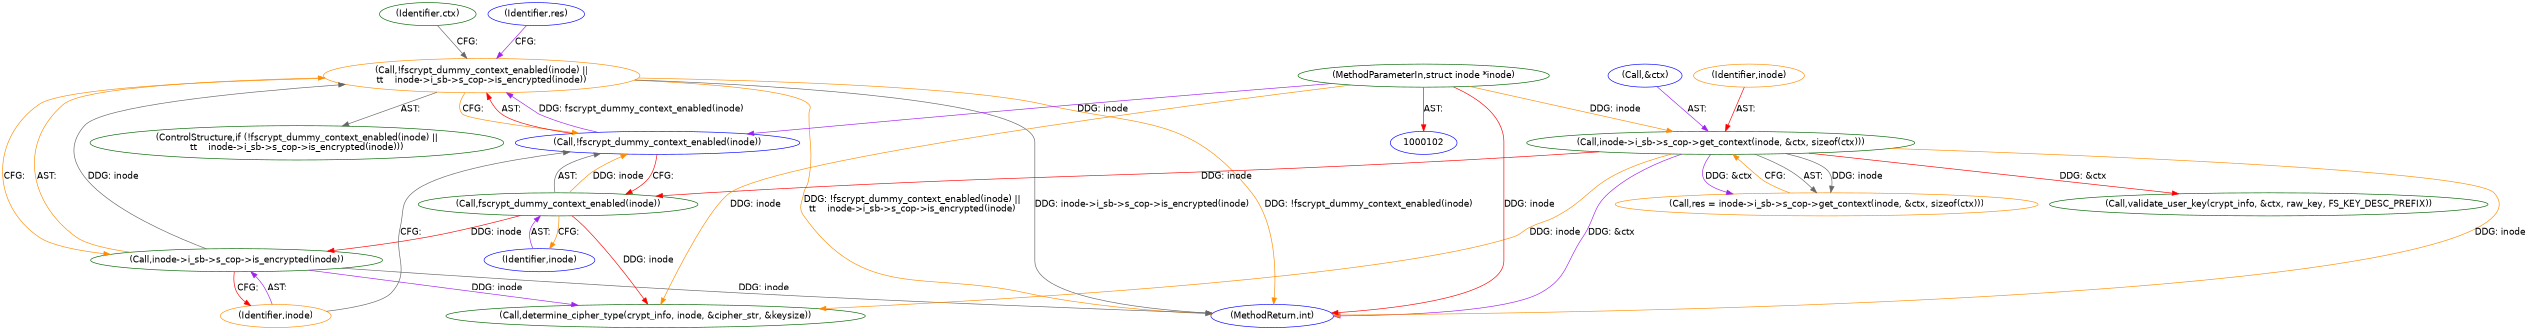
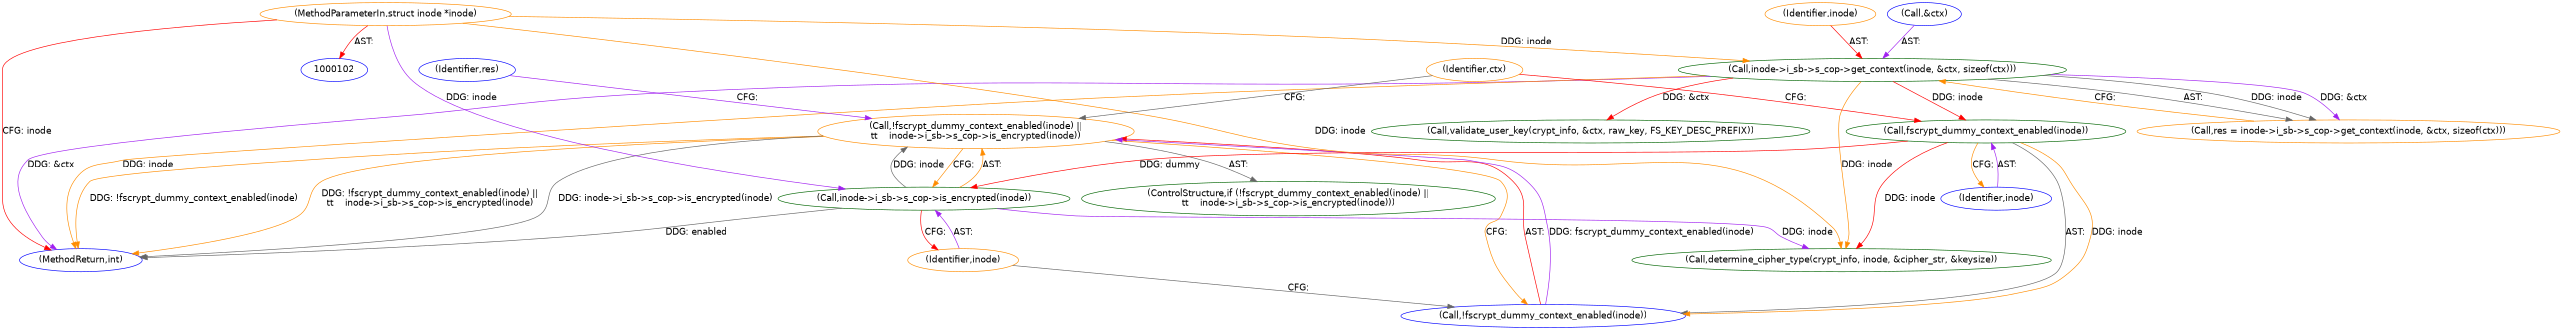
node "(Identifier,ctx)": color darkgreen -> darkorange
node "(MethodParameterIn,struct inode *inode)": color darkgreen -> darkorange
edge "(MethodParameterIn,struct inode *inode)" -> "(Call,!fscrypt_dummy_context_enabled(inode))": now "(MethodParameterIn,struct inode *inode)" -> "(Call,inode->i_sb->s_cop->is_encrypted(inode))"
edge "(Call,!fscrypt_dummy_context_enabled(inode))" -> "(Call,fscrypt_dummy_context_enabled(inode))": now "(Identifier,ctx)" -> "(Call,fscrypt_dummy_context_enabled(inode))"
edge "(MethodParameterIn,struct inode *inode)" -> "(MethodReturn,int)": label "DDG: inode" -> "CFG: inode"
edge "(Call,fscrypt_dummy_context_enabled(inode))" -> "(Call,inode->i_sb->s_cop->is_encrypted(inode))": label "DDG: inode" -> "DDG: dummy"
edge "(Call,inode->i_sb->s_cop->is_encrypted(inode))" -> "(MethodReturn,int)": label "DDG: inode" -> "DDG: enabled"
